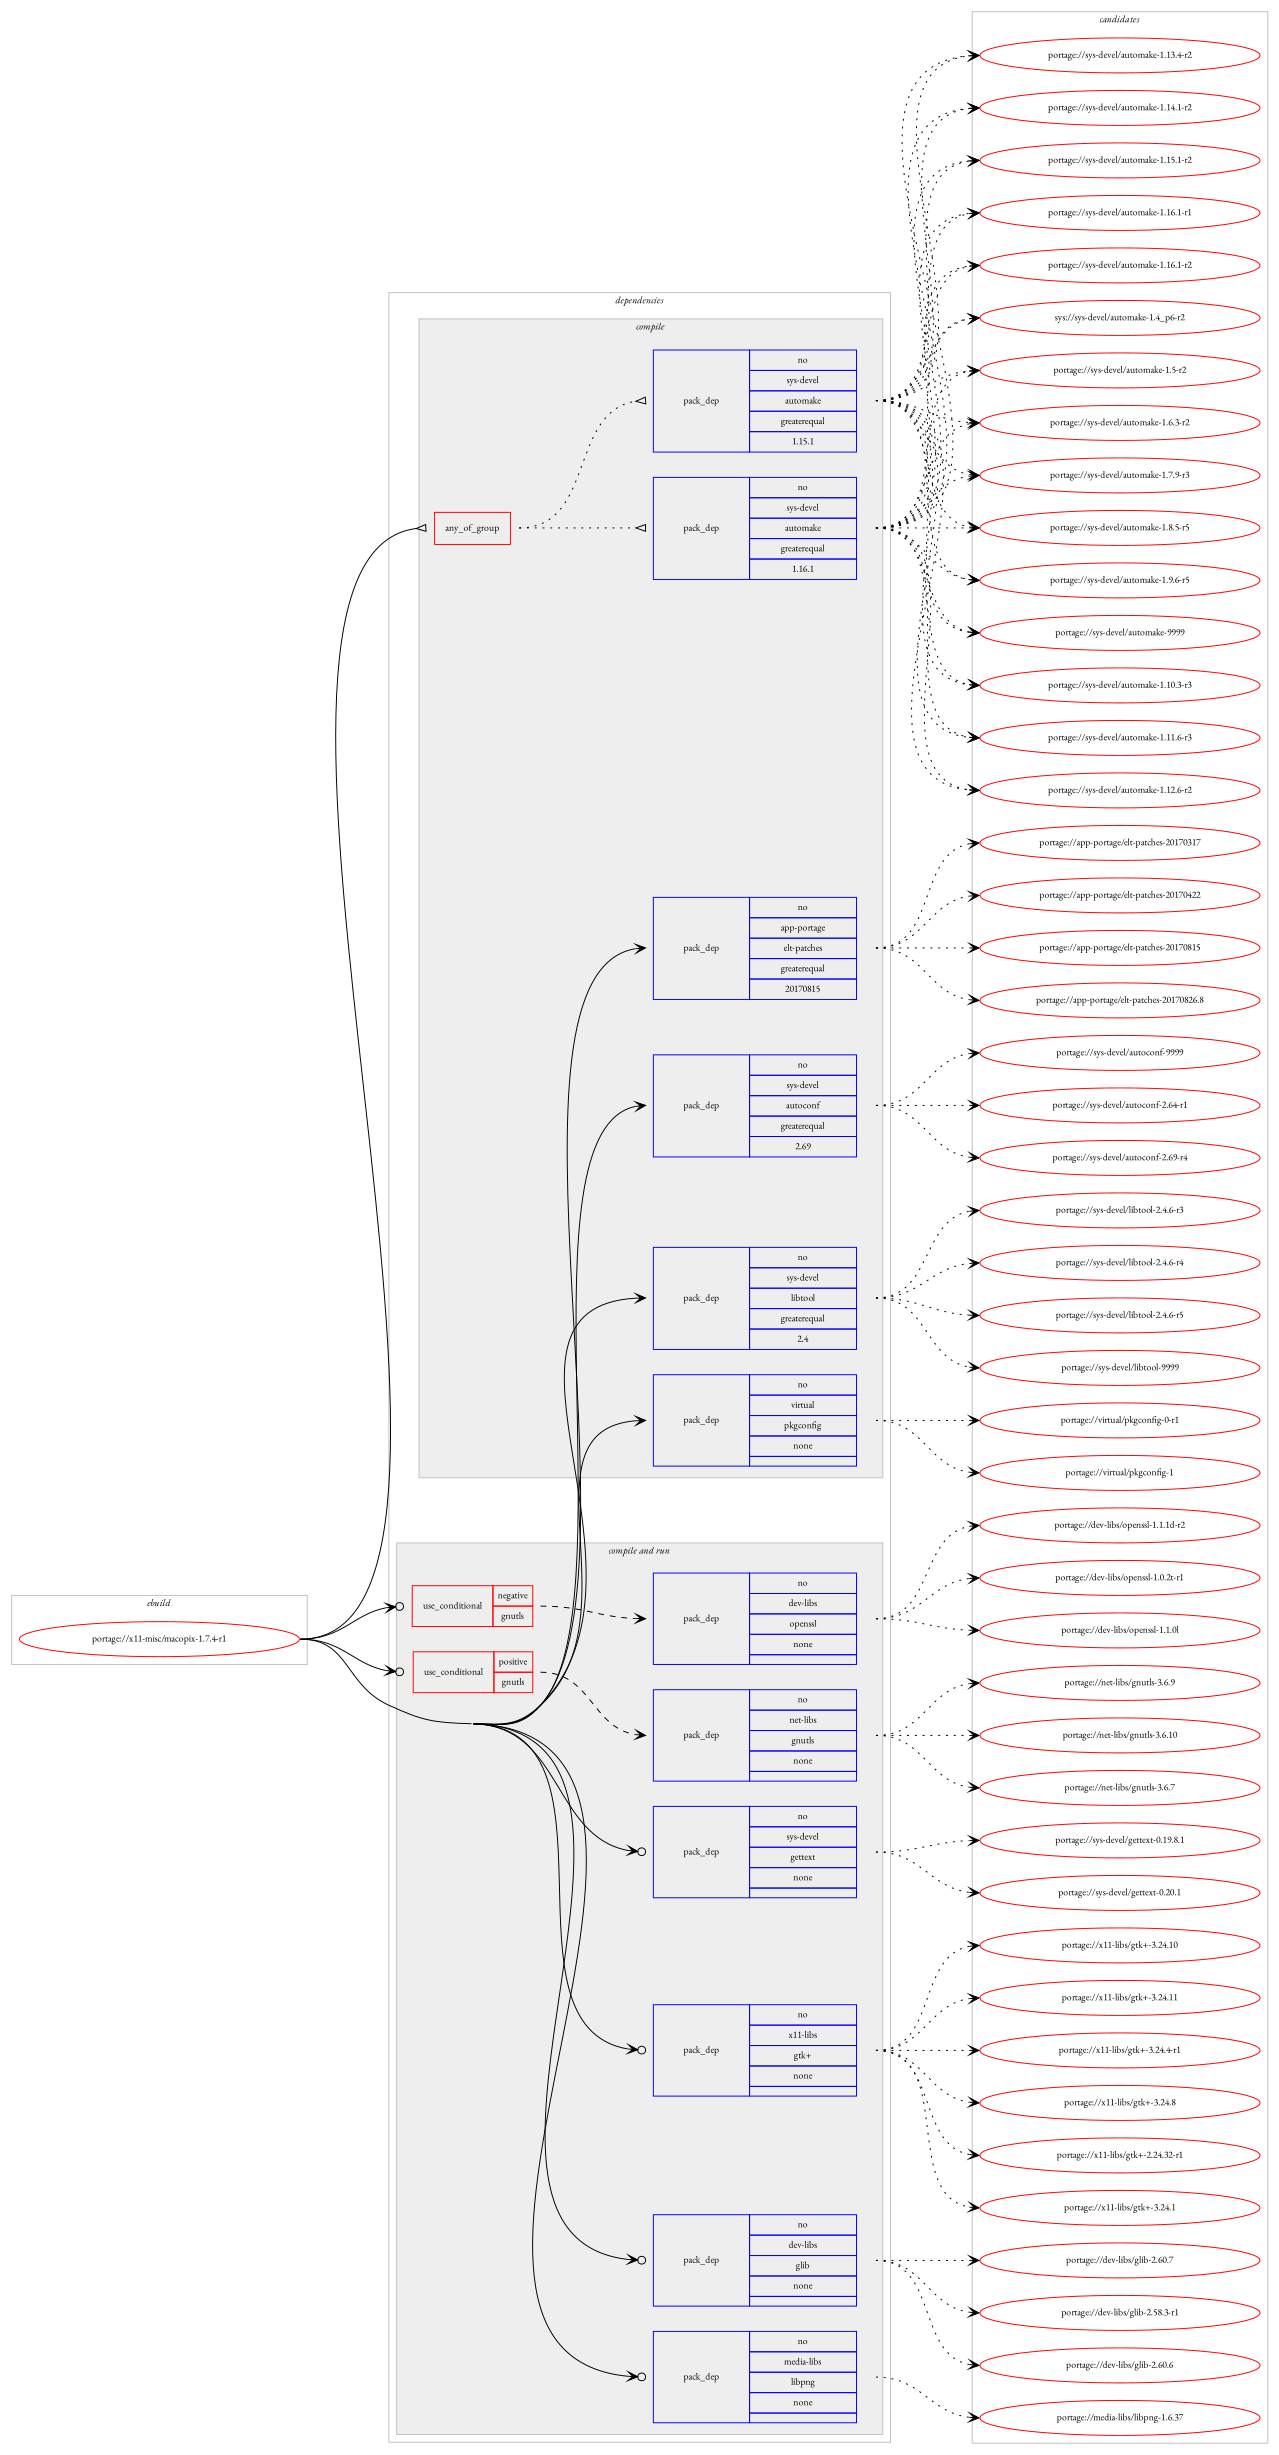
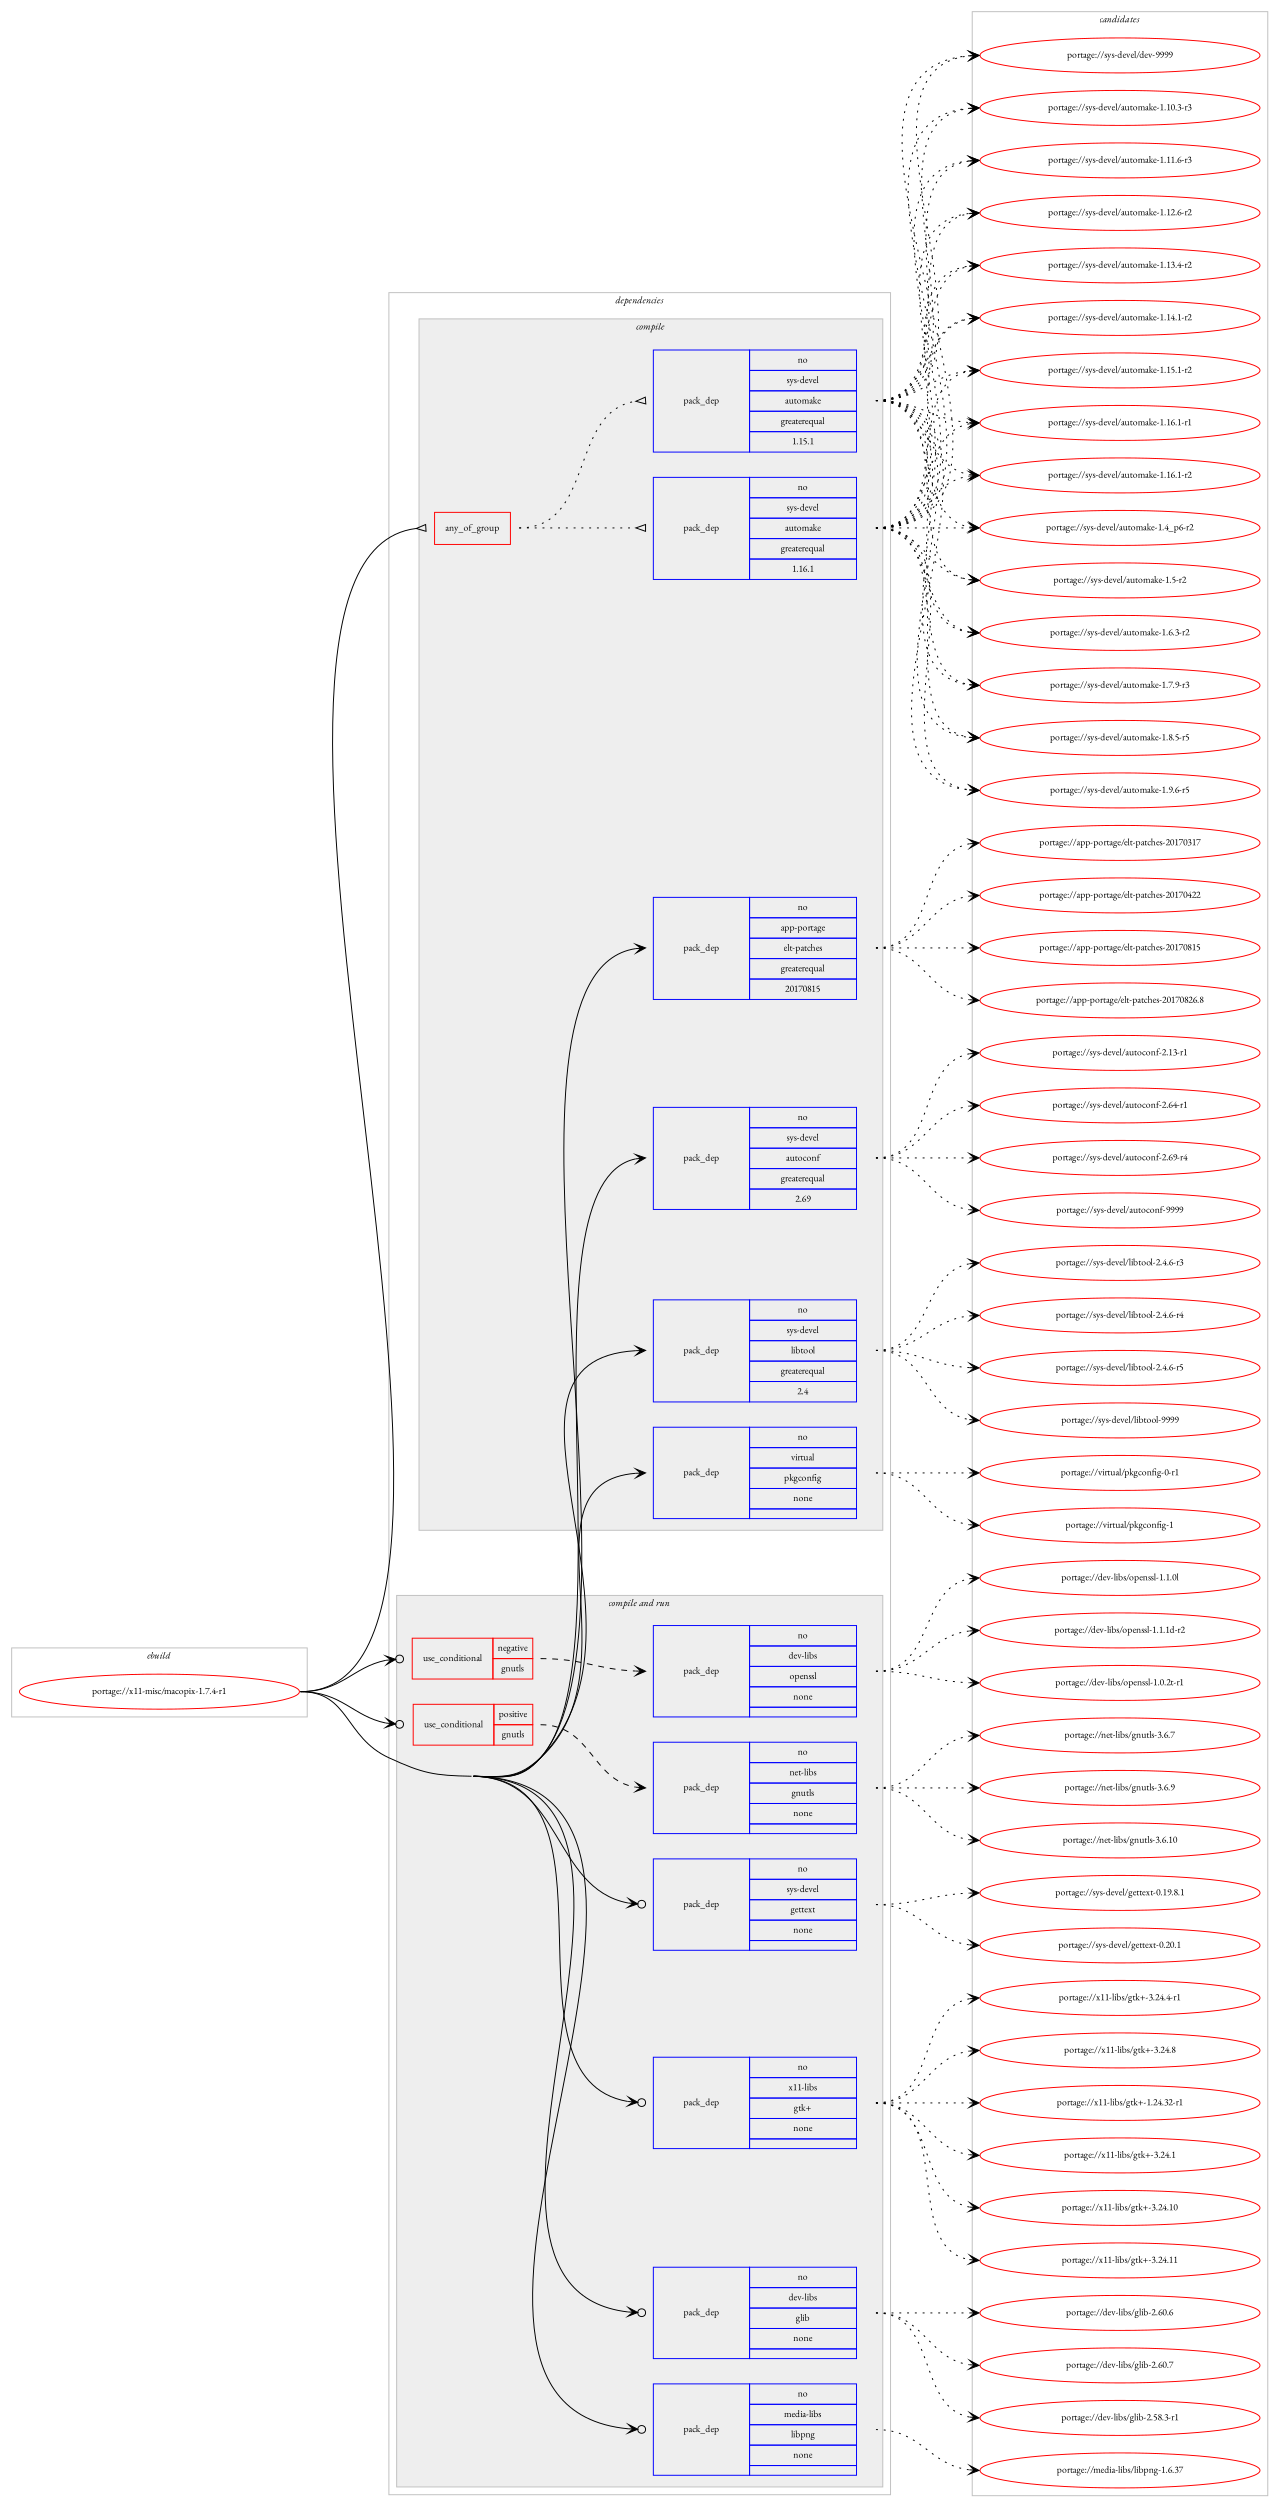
node "sys://sys-devel/automake-1.4_p6-r2": label "sys://sys-devel/automake-1.4_p6-r2" -> "portage://sys-devel/automake-1.4_p6-r2"
node "portage://sys-devel/automake-9999": label "portage://sys-devel/automake-9999" -> "portage://sys-devel/dev-9999"
node "portage://sys-devel/autoconf-2.13-r1": added
node "portage://x11-libs/gtk+-2.24.32-r1": label "portage://x11-libs/gtk+-2.24.32-r1" -> "portage://x11-libs/gtk+-1.24.32-r1"
